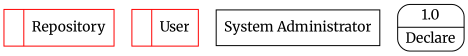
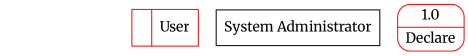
node "Repository": removed
node "1.0": color black -> red
